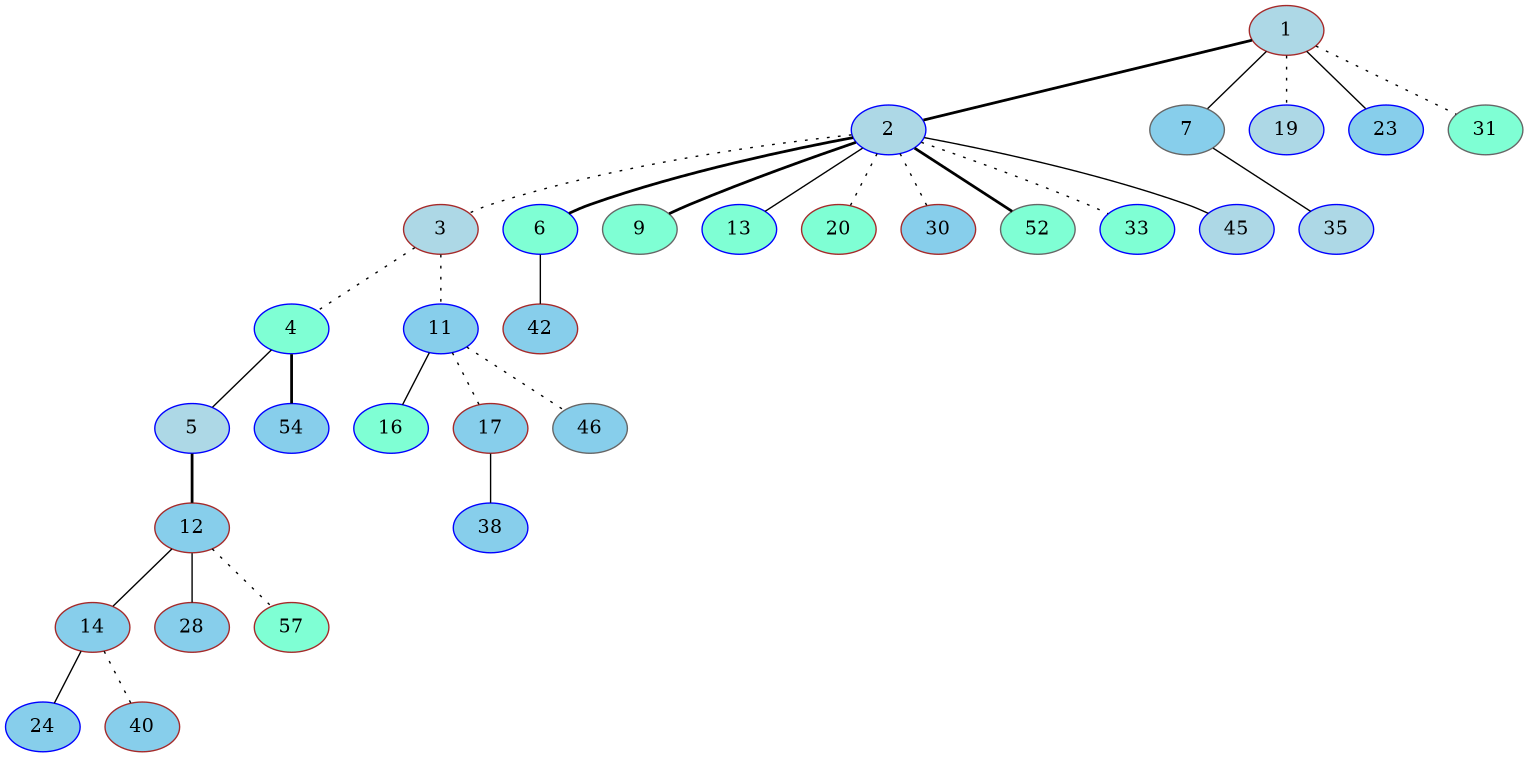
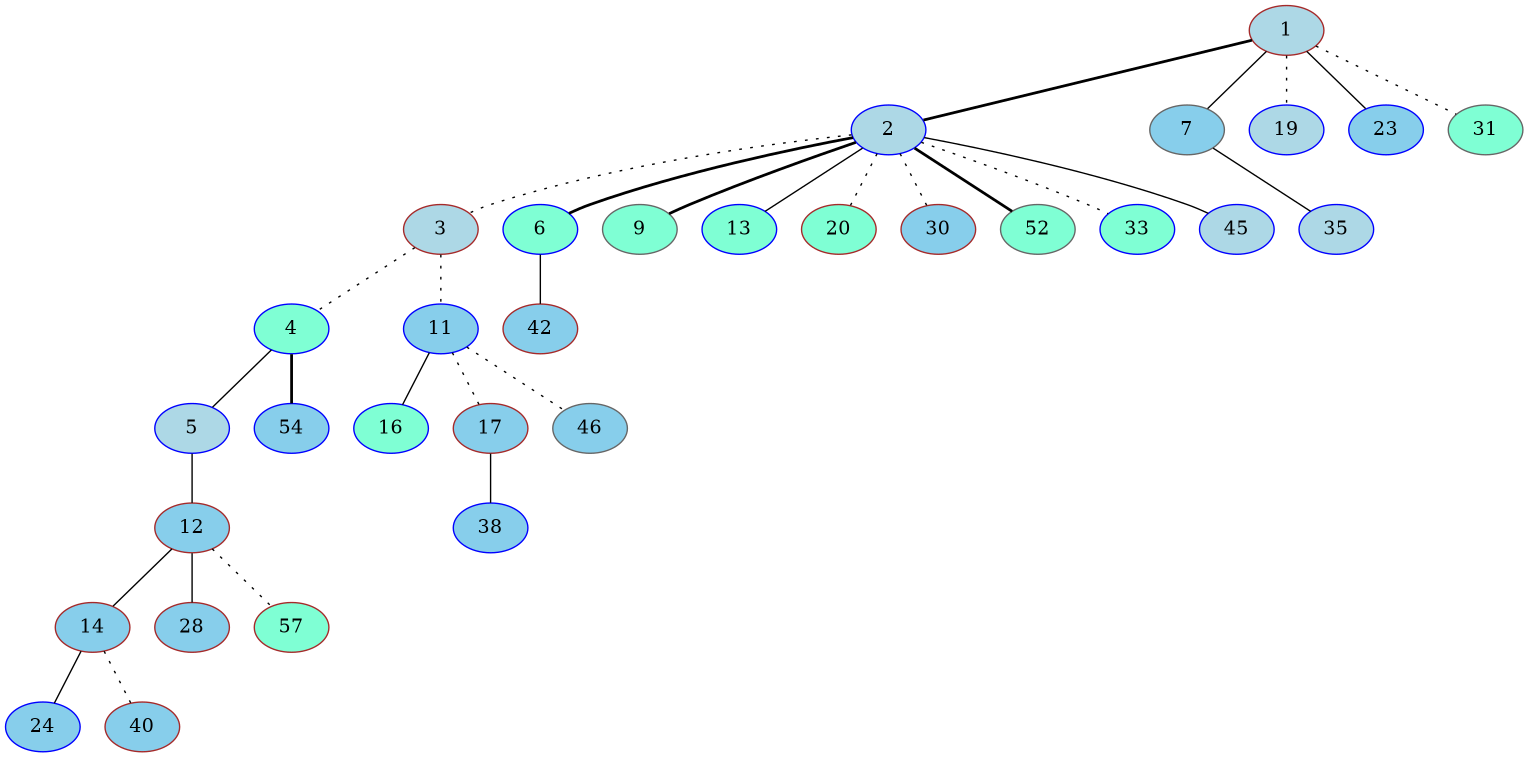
edge "5" -- "12": style bold -> solid
